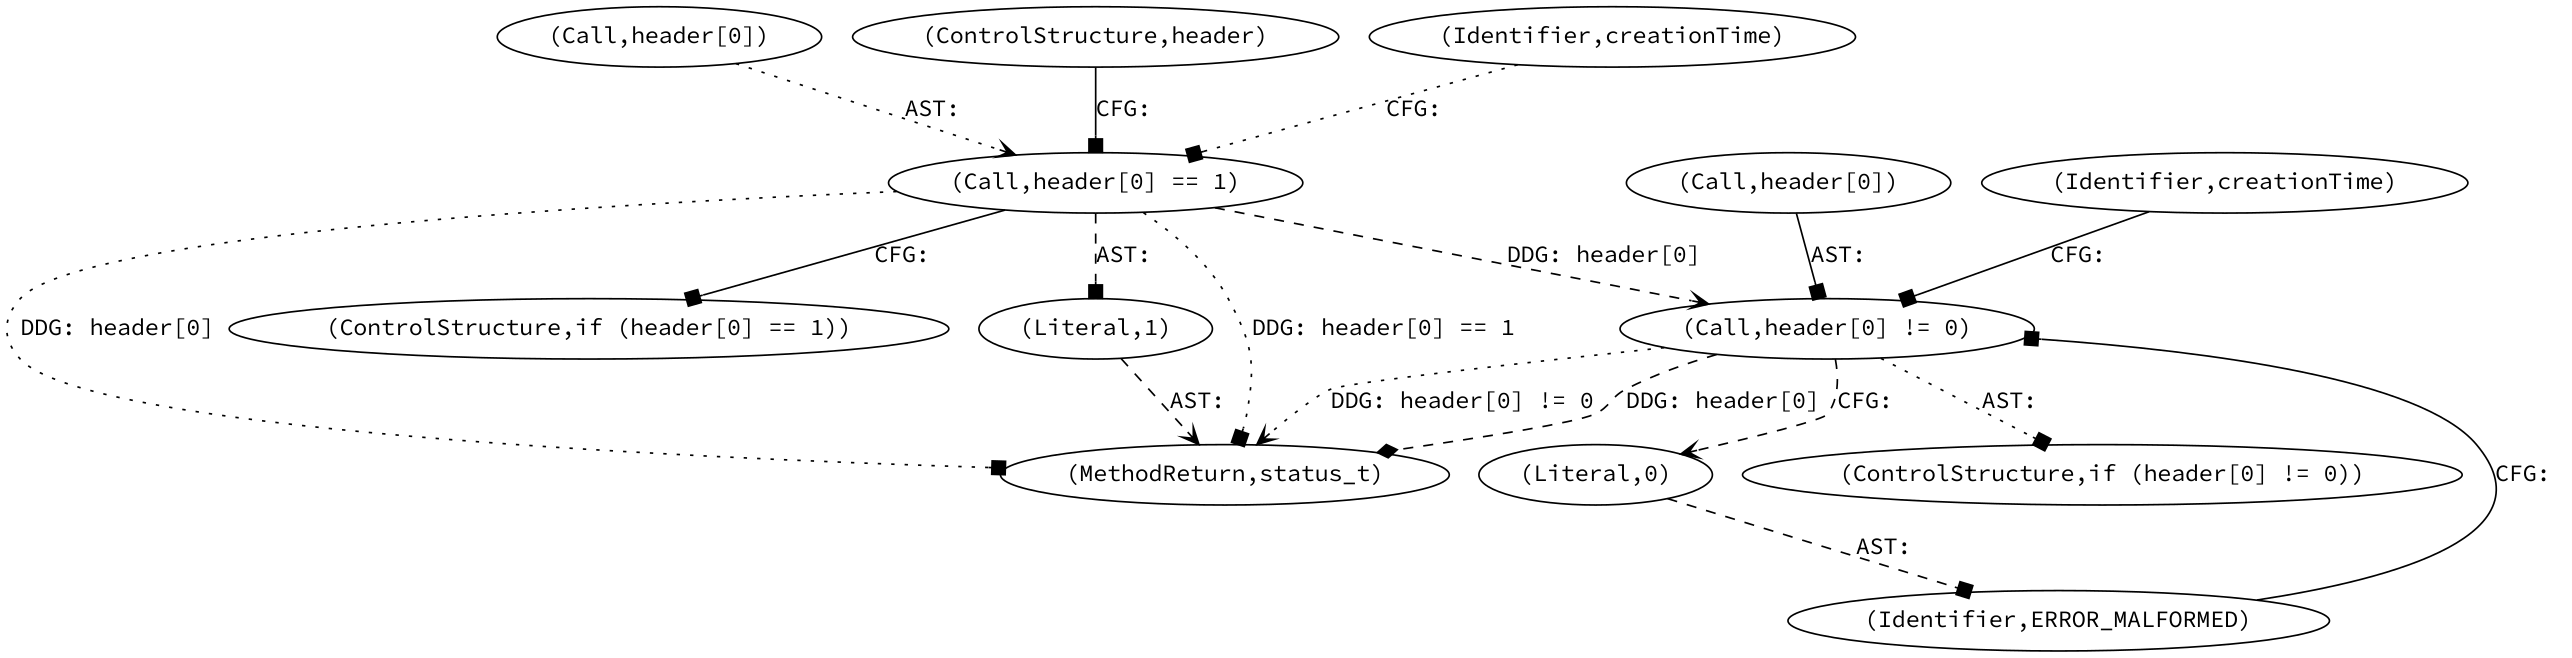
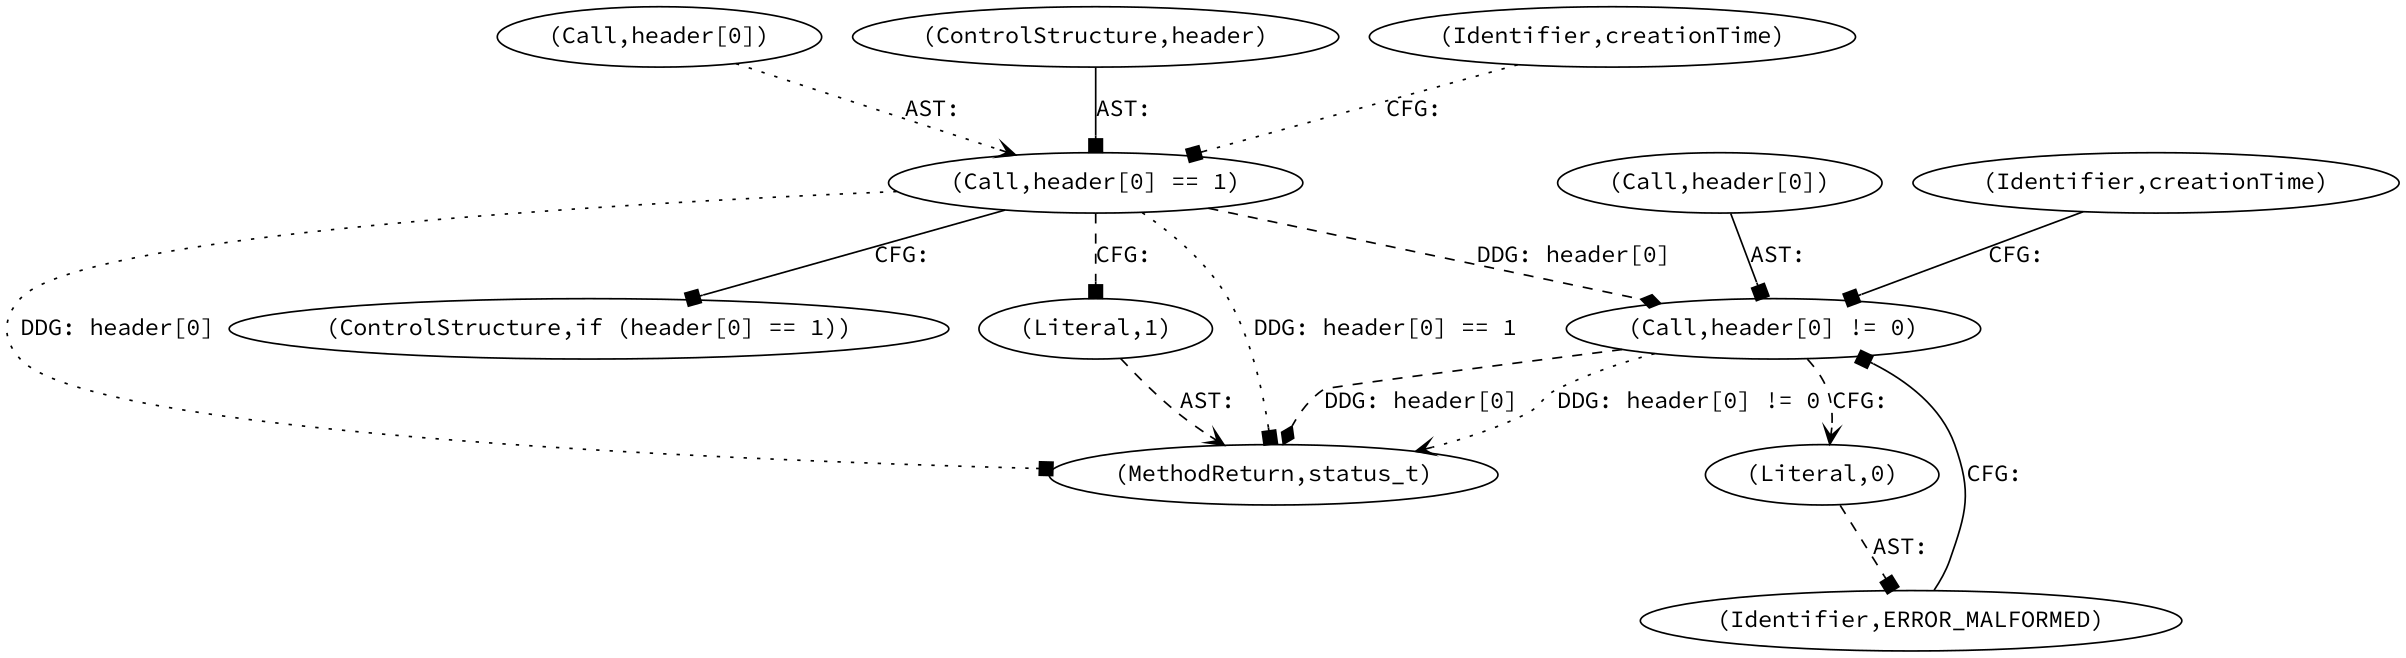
edge "(ControlStructure,header)" -> "(Call,header[0] == 1)": label "CFG: " -> "AST: "
edge "(Call,header[0] == 1)" -> "(Call,header[0] != 0)": arrowhead vee -> diamond
edge "(Call,header[0] == 1)" -> "(Literal,1)": label "AST: " -> "CFG: "
node "(ControlStructure,if (header[0] != 0))": removed
